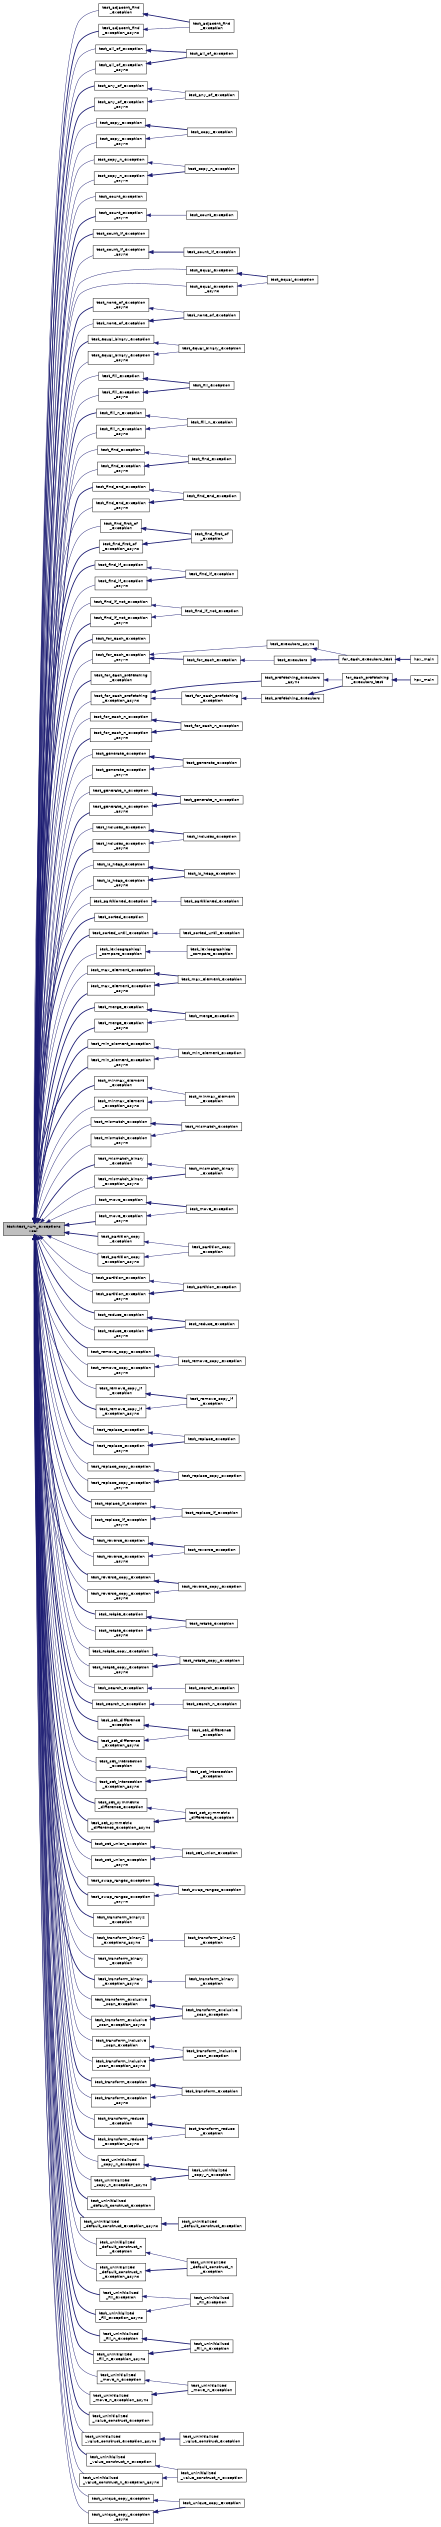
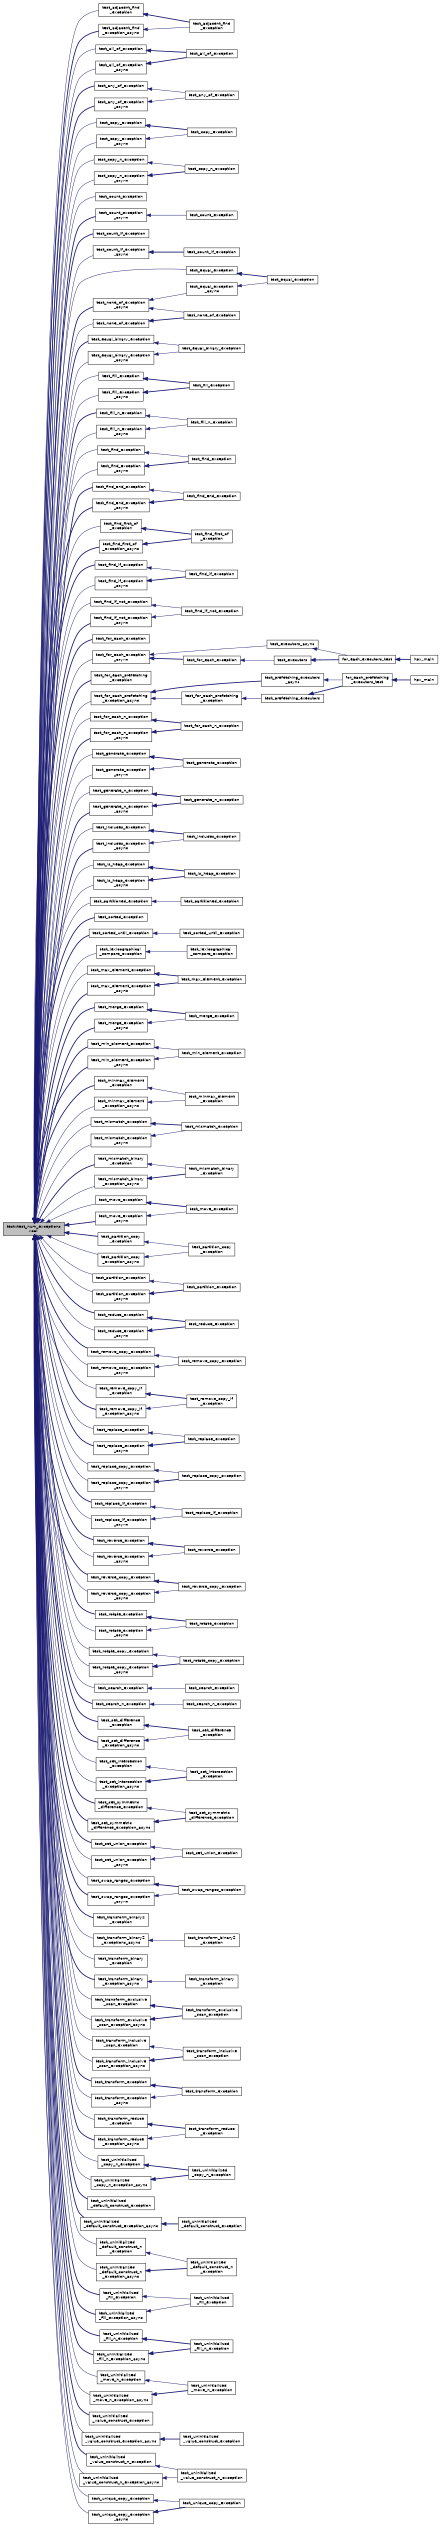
edge "test_equal_exception _async" -> "test::test_num_exceptions ::call": now "test_equal_exception _async" -> "test_none_of_exception _async"
edge "test_find_end_exception _async" -> "test::test_num_exceptions ::call": style solid -> bold
